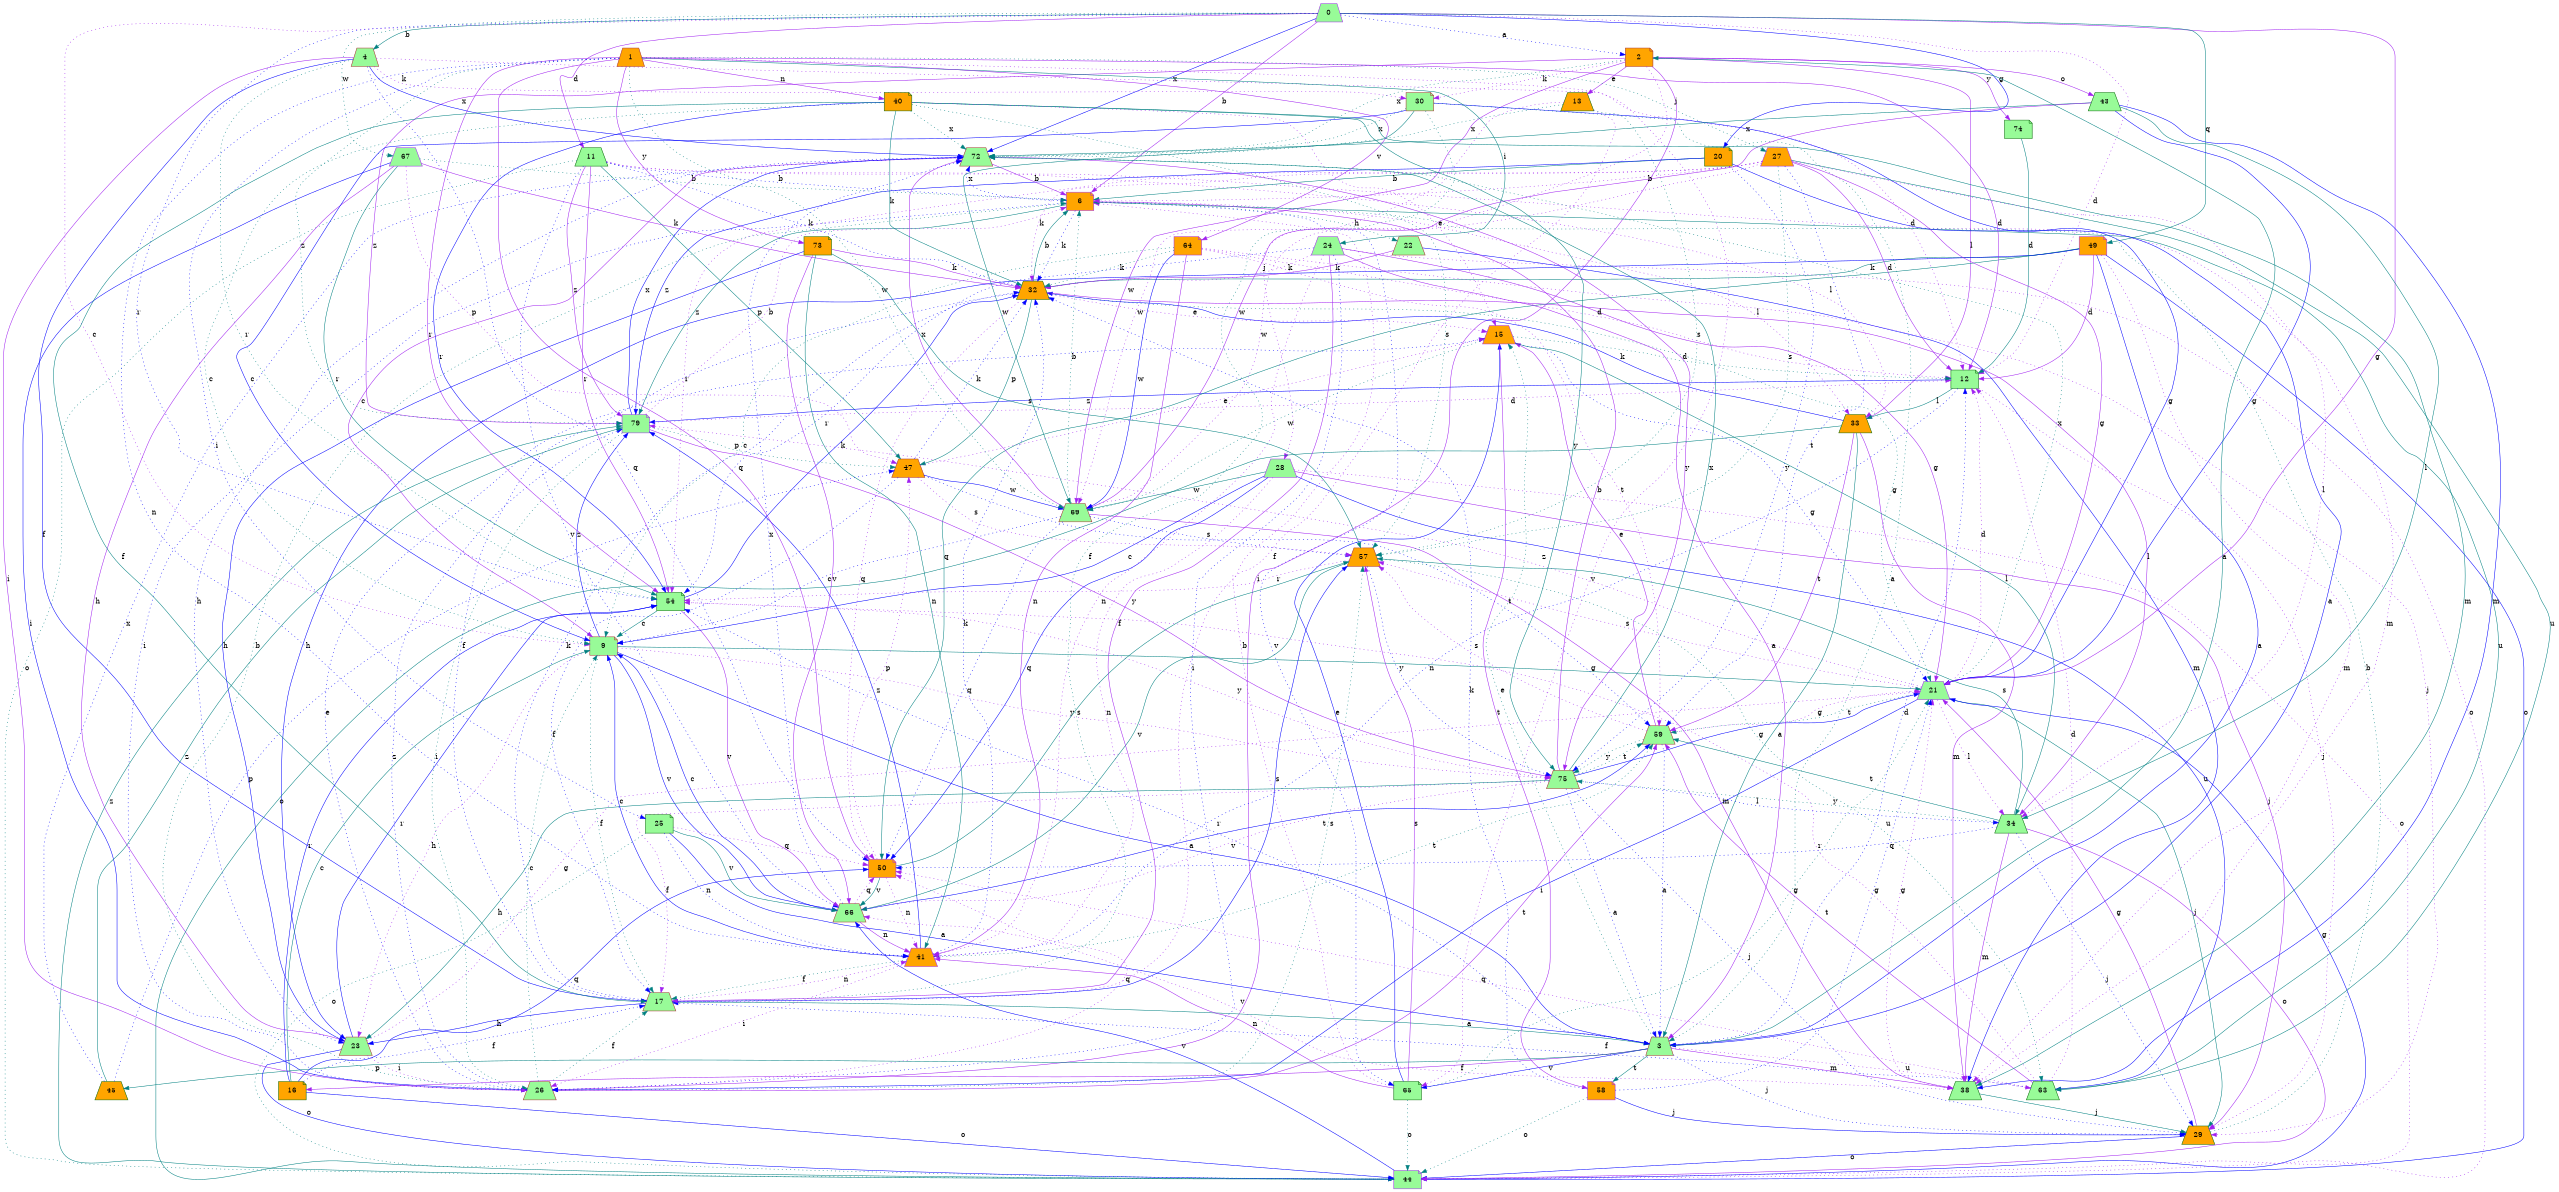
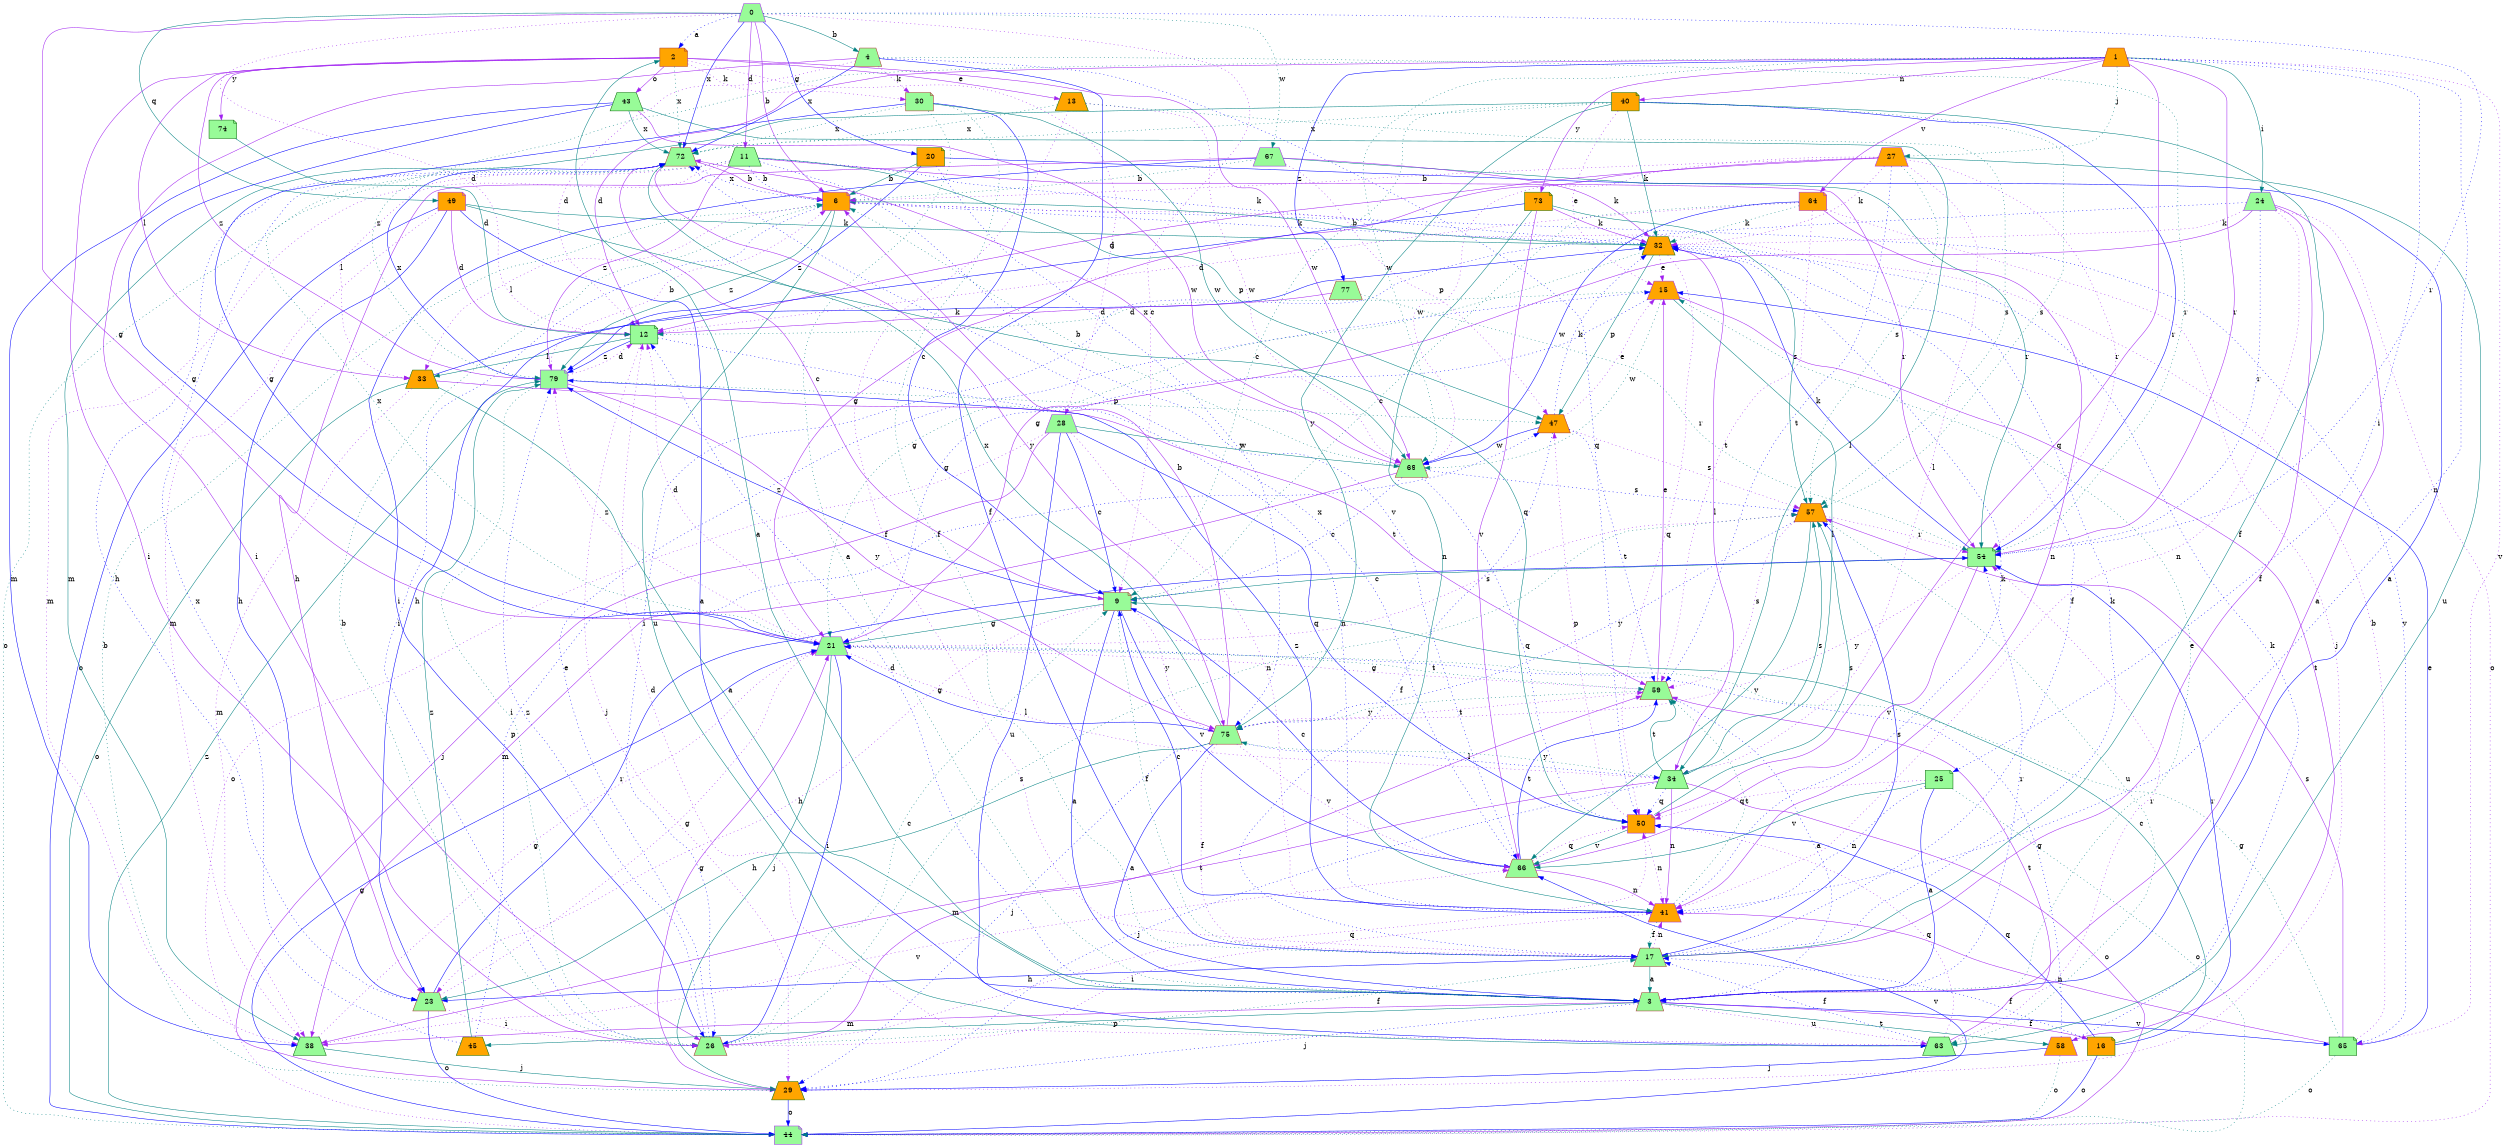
node "22": removed
node "77": added
edge "59" -> "57": reversed
edge "33" -> "38": style solid -> dotted
edge "75" -> "59": color teal -> purple
edge "34" -> "41": added, label "n"
edge "75" -> "3": style dotted -> solid
node "58": shape note -> trapezium
